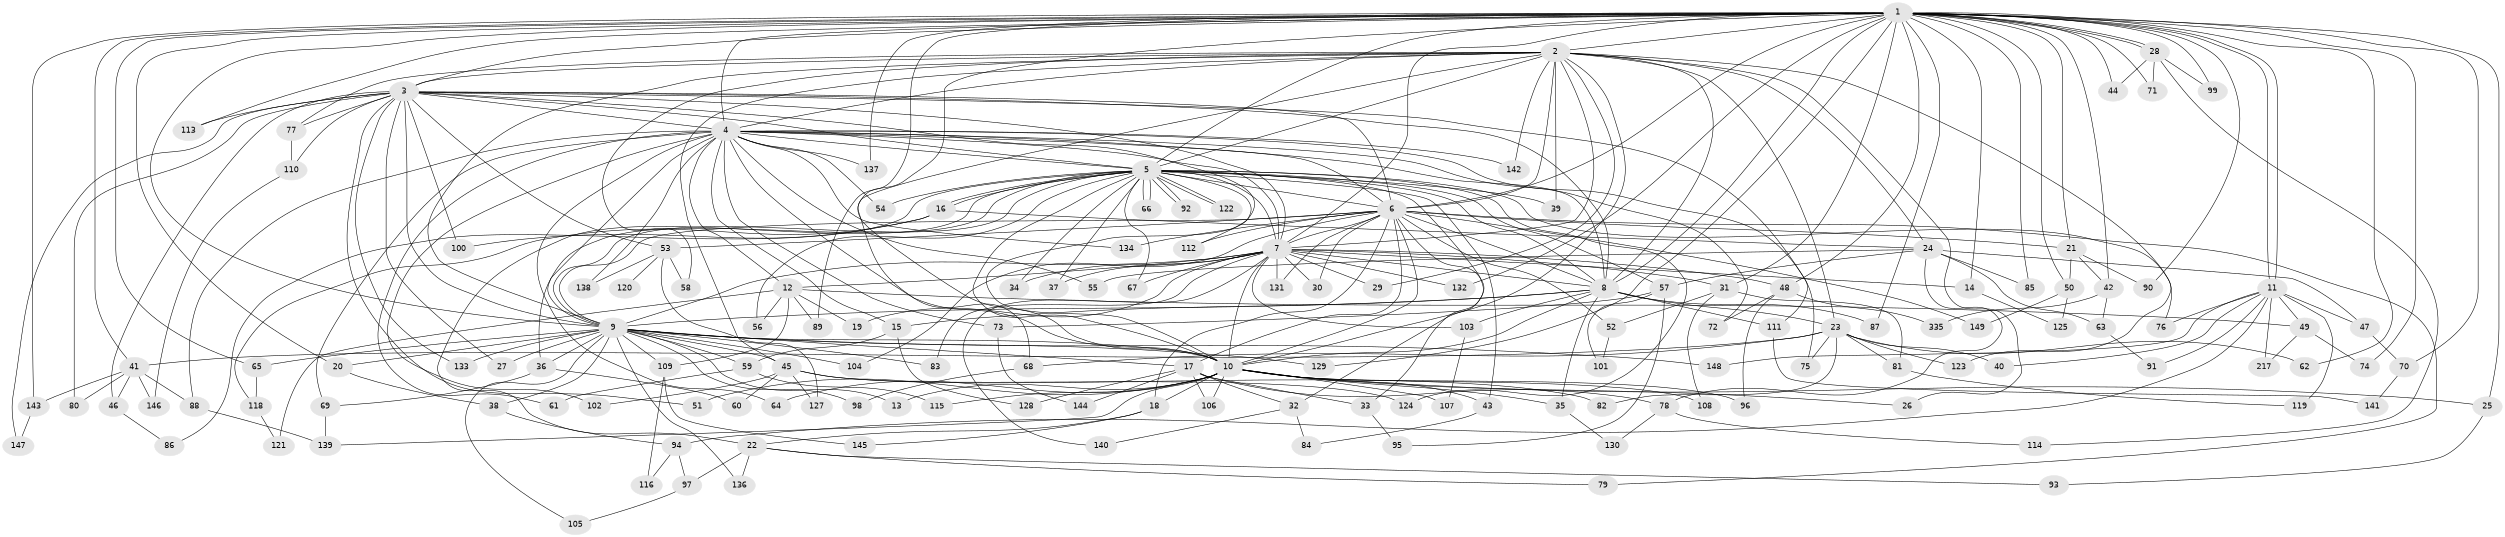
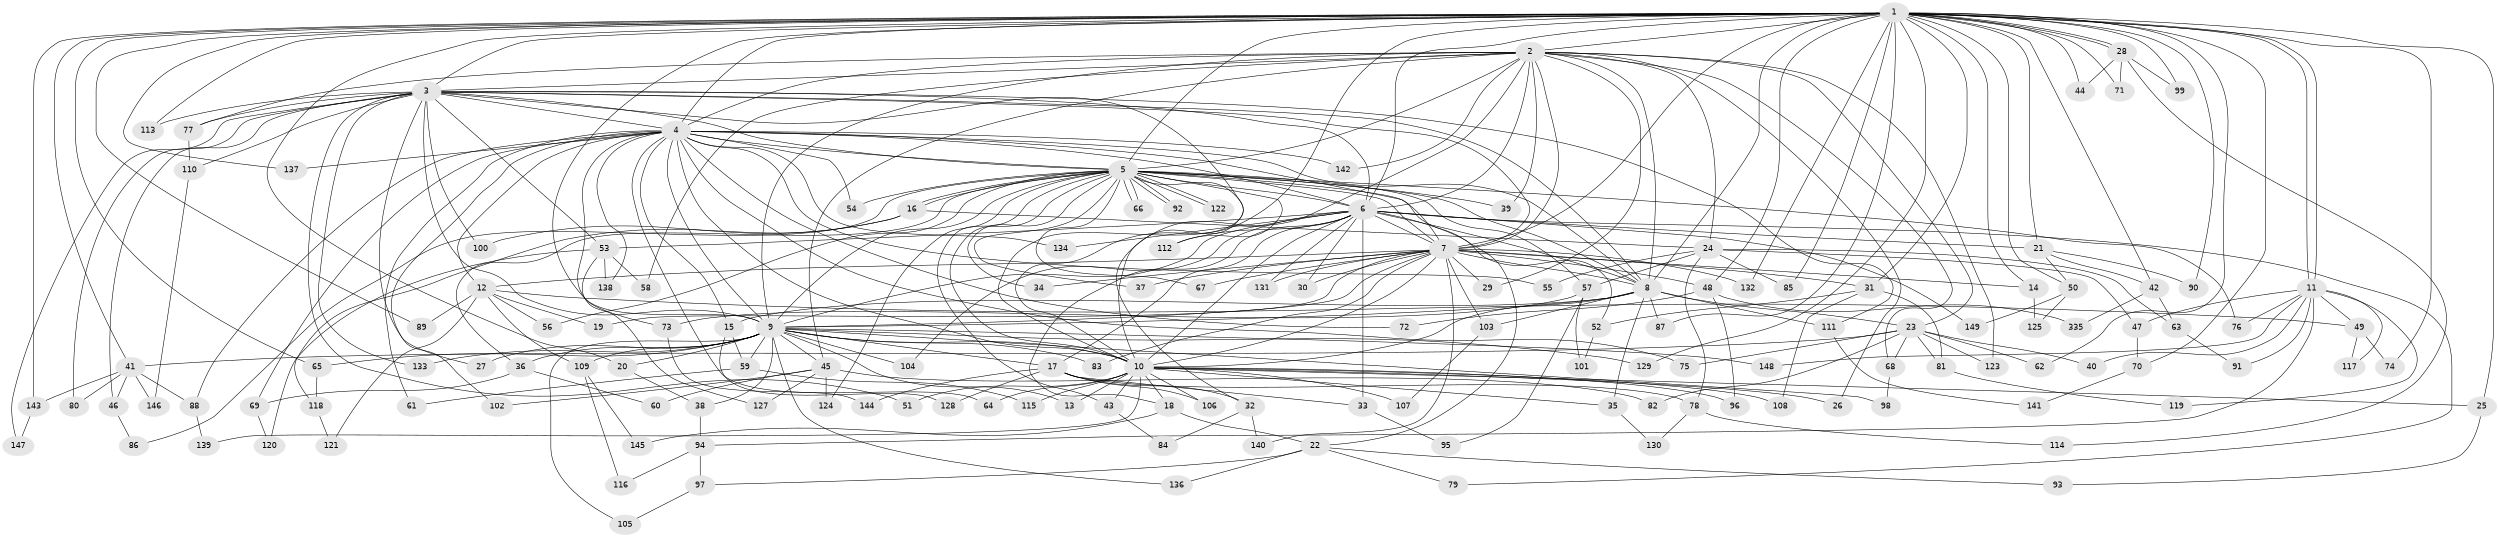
node "217": label "217" -> "117"
edge "69" -- "139": now "69" -- "120"
